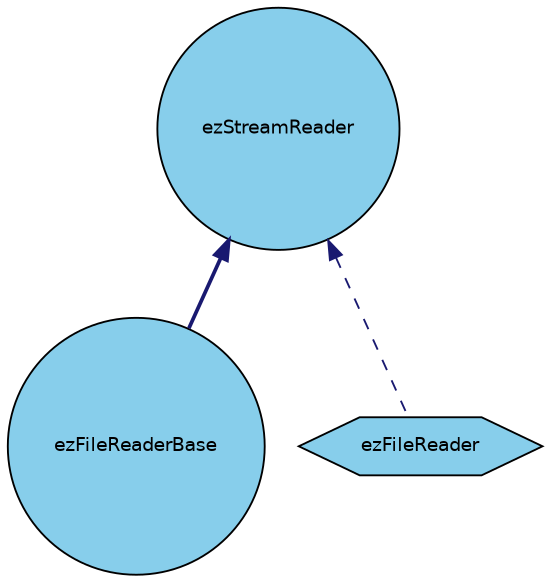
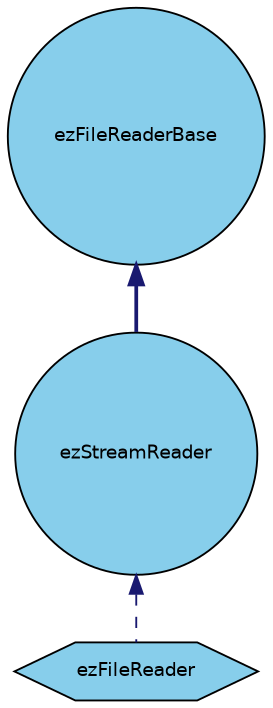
edge "ezFileReaderBase" -> "ezStreamReader": reversed
